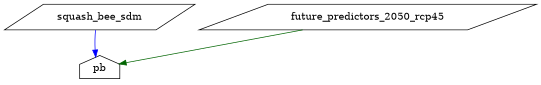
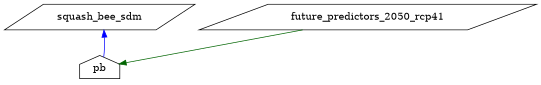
node "future_predictors_2050_rcp45": label "future_predictors_2050_rcp45" -> "future_predictors_2050_rcp41"
edge "squash_bee_sdm" -> "pb": reversed
